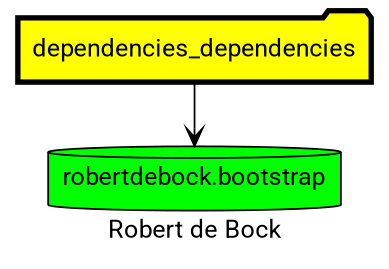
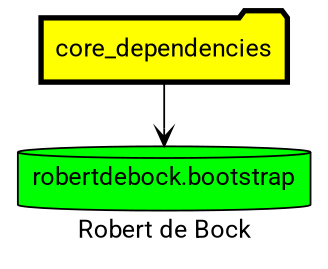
node "dependencies_dependencies": label "dependencies_dependencies" -> "core_dependencies"
